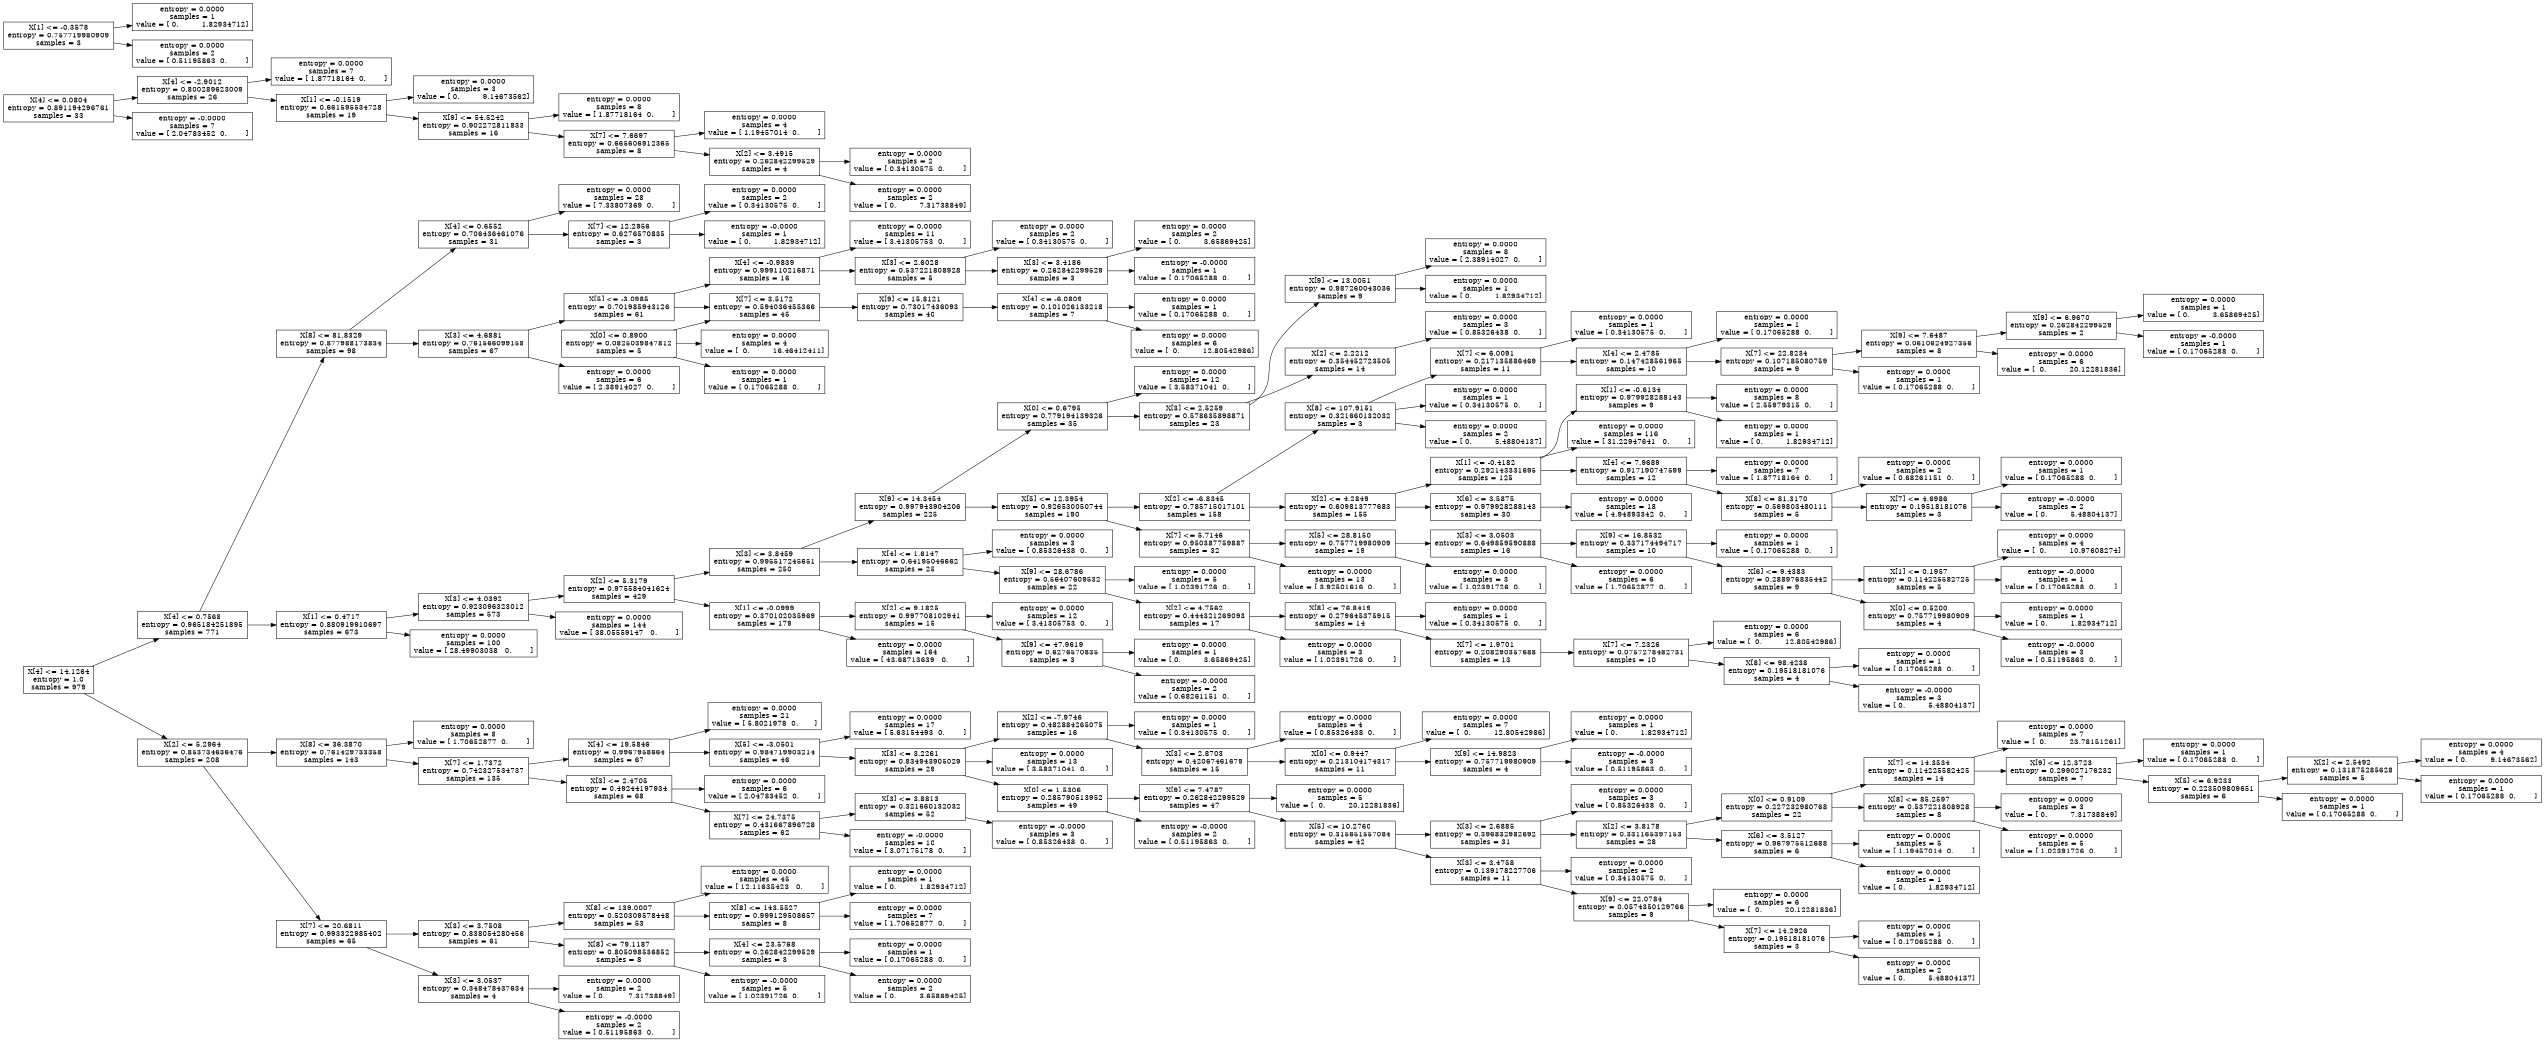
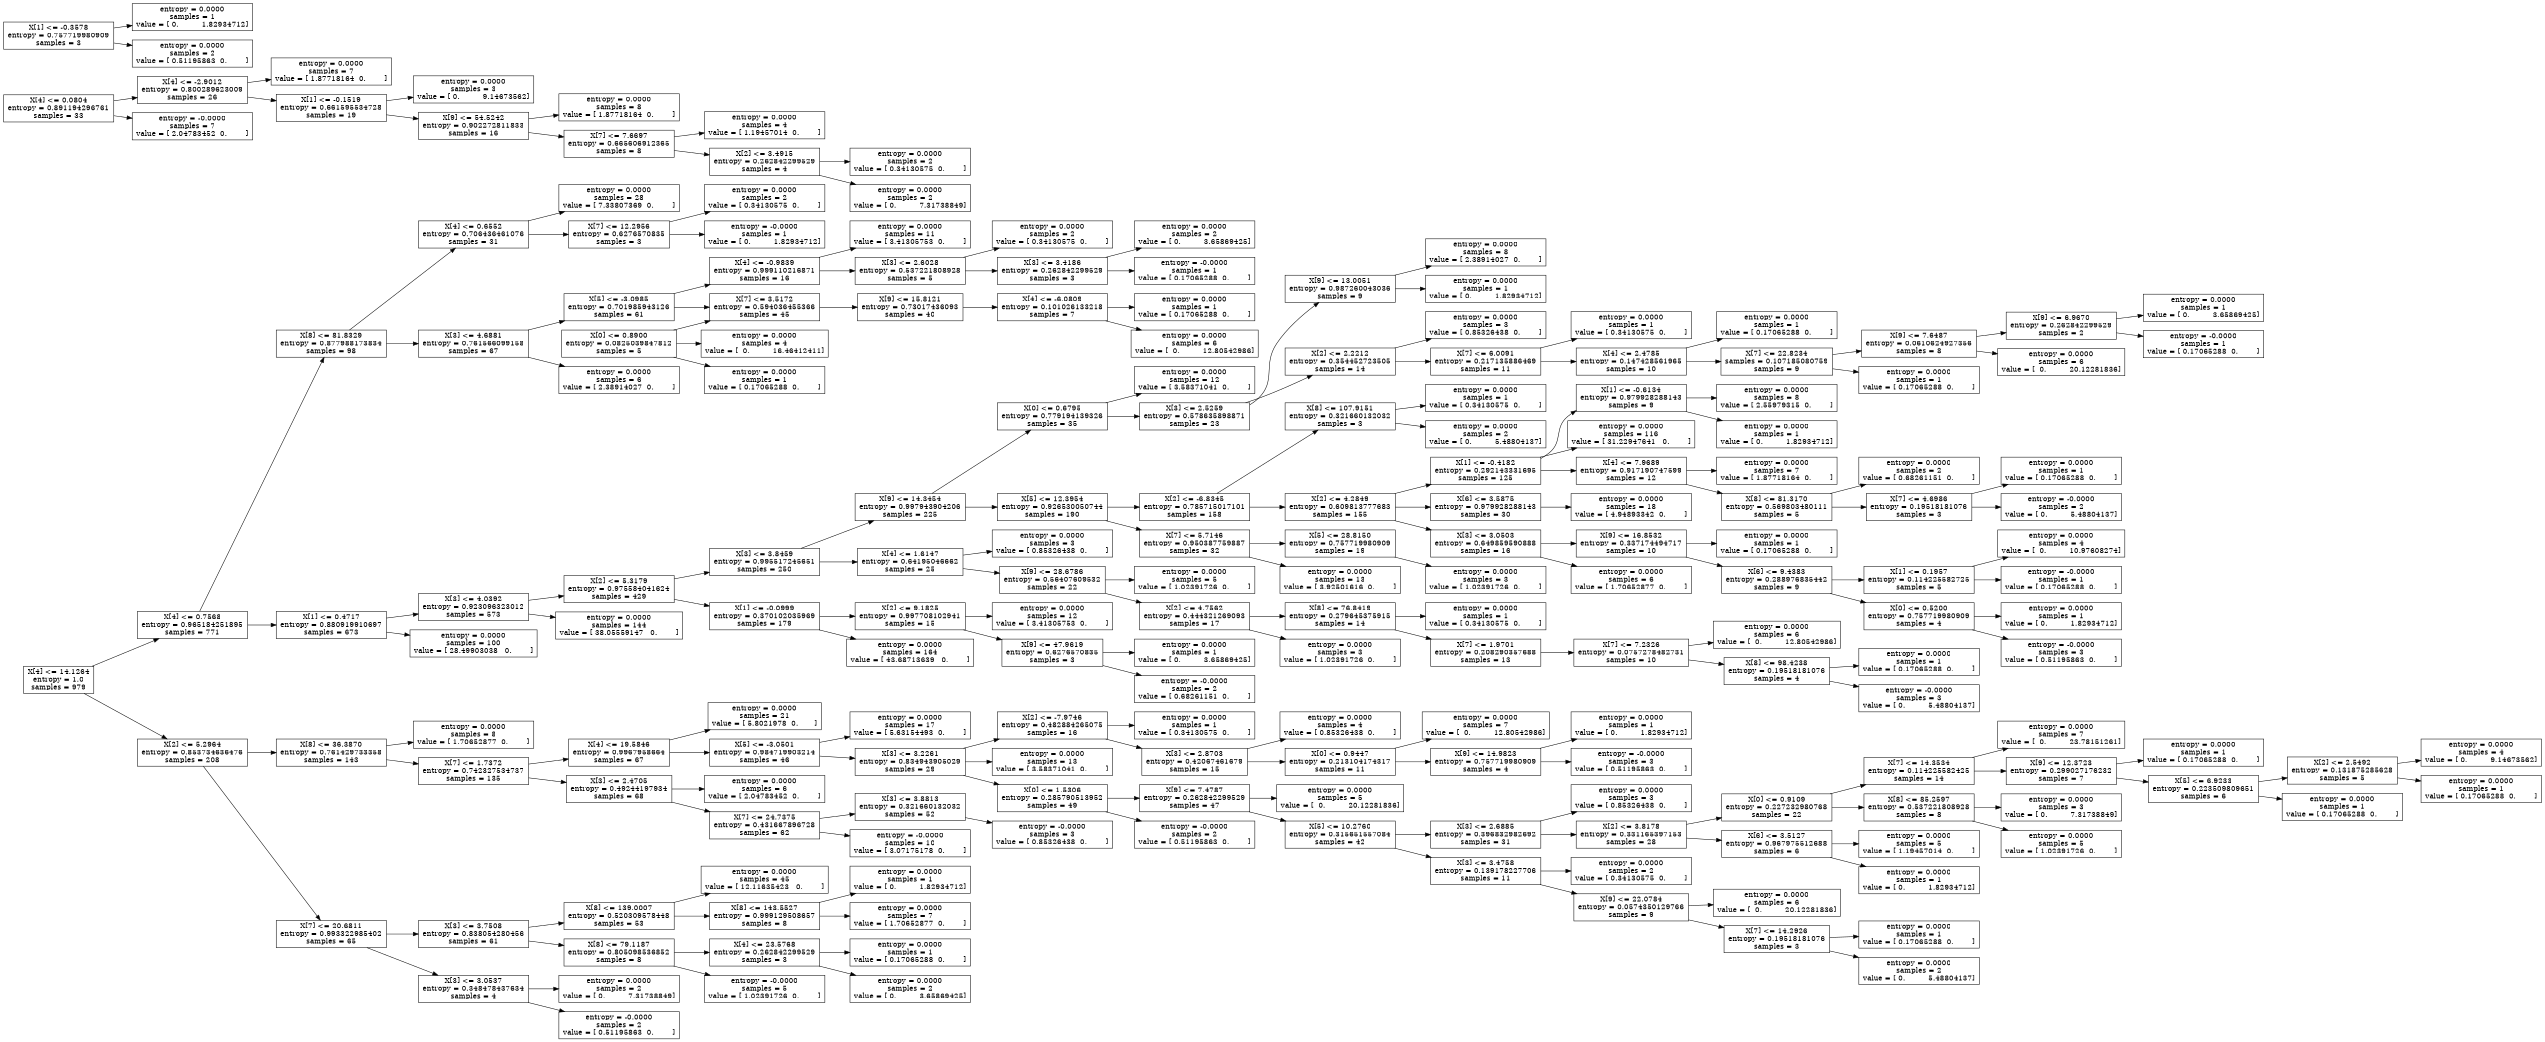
node "X[7] <= 22.8234 entropy = 0.107185080759 samples = 9": label "X[7] <= 22.8234 entropy = 0.107185080759 samples = 9" -> "X[7] <= 22.8234 samples = 0.107185080759 samples = 9"
edge "X[8] <= 107.9151 entropy = 0.321660132032 samples = 3" -> "X[7] <= 6.0091 entropy = 0.217135886469 samples = 11": now "X[2] <= 2.2212 entropy = 0.354452723505 samples = 14" -> "X[7] <= 6.0091 entropy = 0.217135886469 samples = 11"
edge "X[5] <= 28.8150 entropy = 0.757719980909 samples = 19" -> "X[3] <= 3.0503 entropy = 0.649859590888 samples = 16": now "X[2] <= 4.2849 entropy = 0.609813777683 samples = 155" -> "X[3] <= 3.0503 entropy = 0.649859590888 samples = 16"
